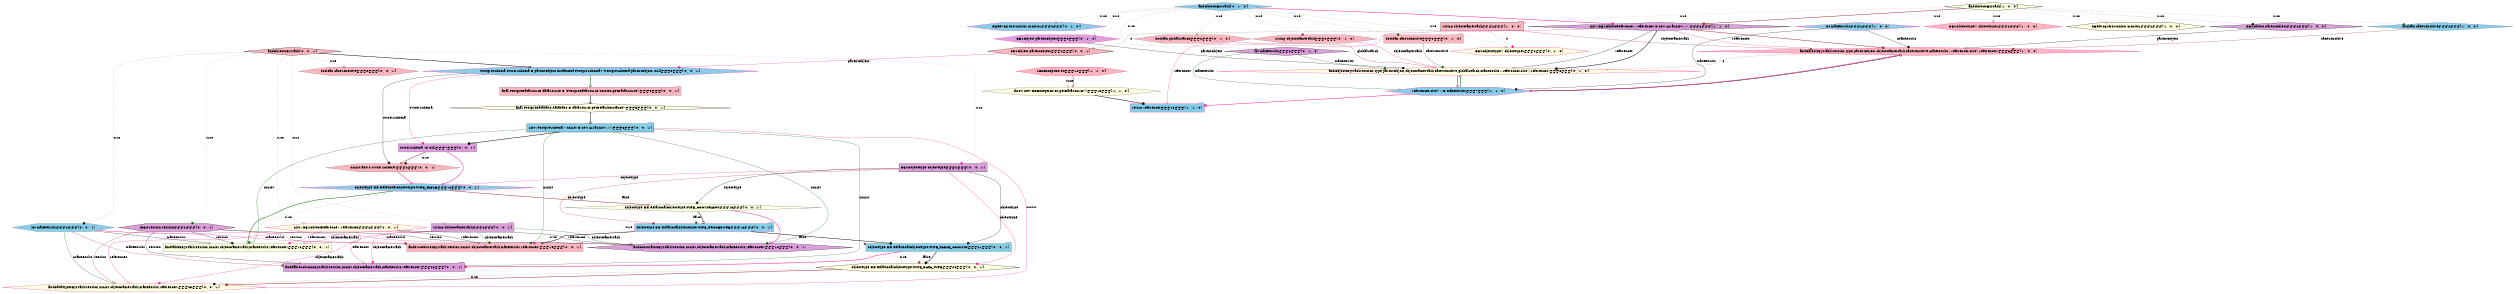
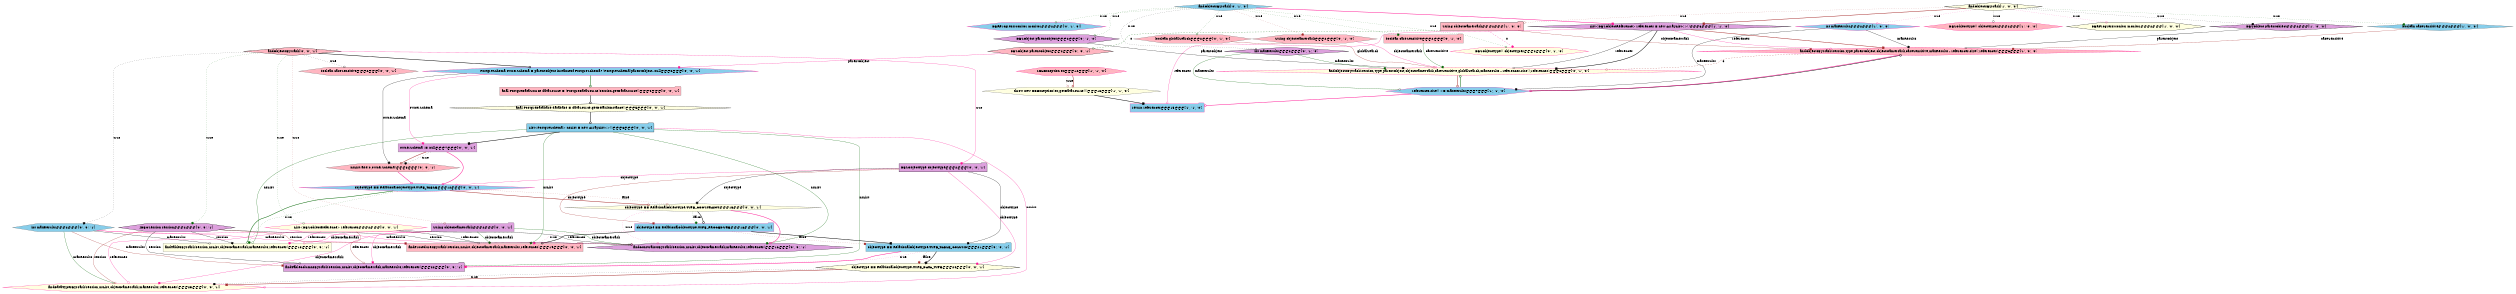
node "DBSObject parentObject@@@2@@@['0', '1', '0']": color deeppink -> black
edge "findObjectsByMask['0', '0', '1']" -> "DBSObjectType objectType@@@2@@@['0', '0', '1']": style dotted -> solid
edge "references.size() >= maxResults@@@7@@@['1', '1', '0']" -> "return references@@@15@@@['1', '1', '0']": arrowhead box -> odot
